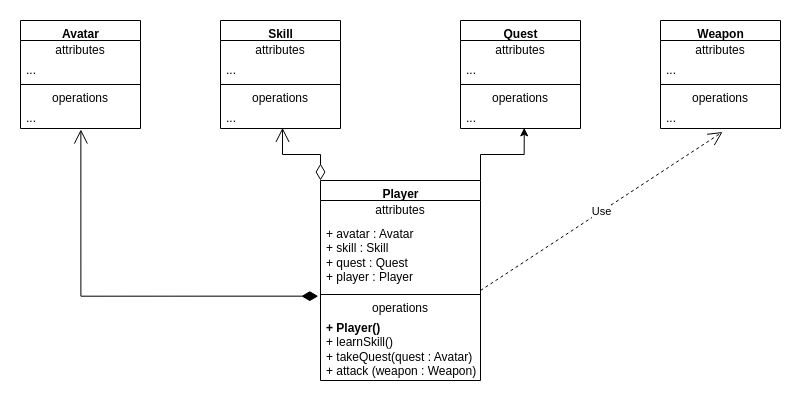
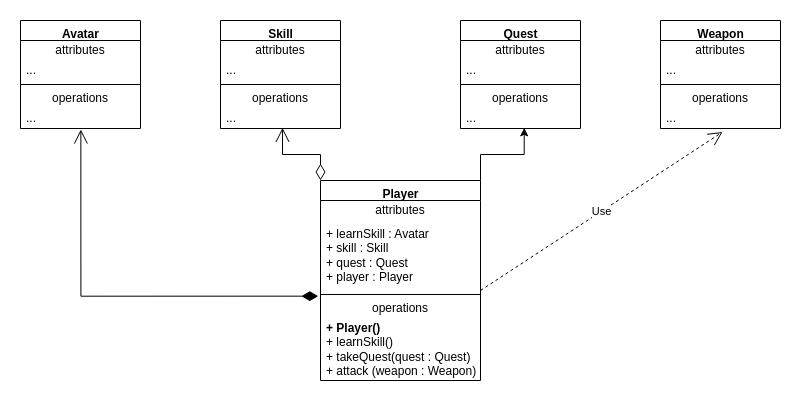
node "+ avatar : Avatar + skill : Skill + quest : Quest + player : Player": label "+ avatar : Avatar + skill : Skill + quest : Quest + player : Player" -> "+ learnSkill : Avatar + skill : Skill + quest : Quest + player : Player"
node "+ Player() + learnSkill() + takeQuest(quest : Avatar) + attack (weapon : Weapon)": label "+ Player() + learnSkill() + takeQuest(quest : Avatar) + attack (weapon : Weapon)" -> "+ Player() + learnSkill() + takeQuest(quest : Quest) + attack (weapon : Weapon)"
